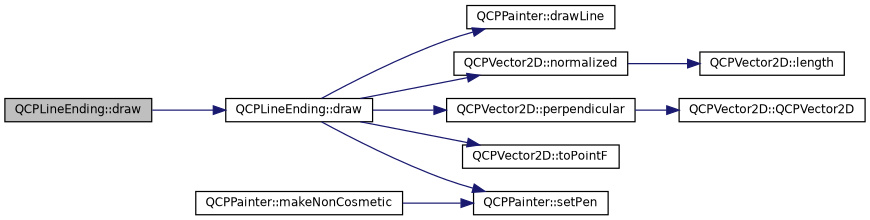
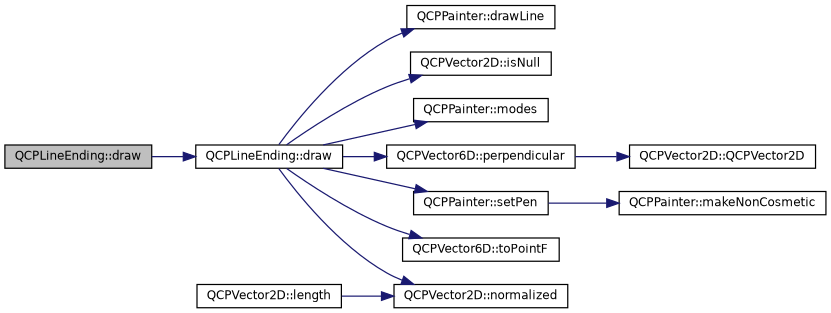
node "QCPVector2D::isNull": added
edge "QCPVector2D::normalized" -> "QCPVector2D::length": reversed
node "QCPPainter::modes": added
node "QCPVector2D::perpendicular": label "QCPVector2D::perpendicular" -> "QCPVector6D::perpendicular"
node "QCPVector2D::toPointF": label "QCPVector2D::toPointF" -> "QCPVector6D::toPointF"
edge "QCPPainter::makeNonCosmetic" -> "QCPPainter::setPen": reversed
